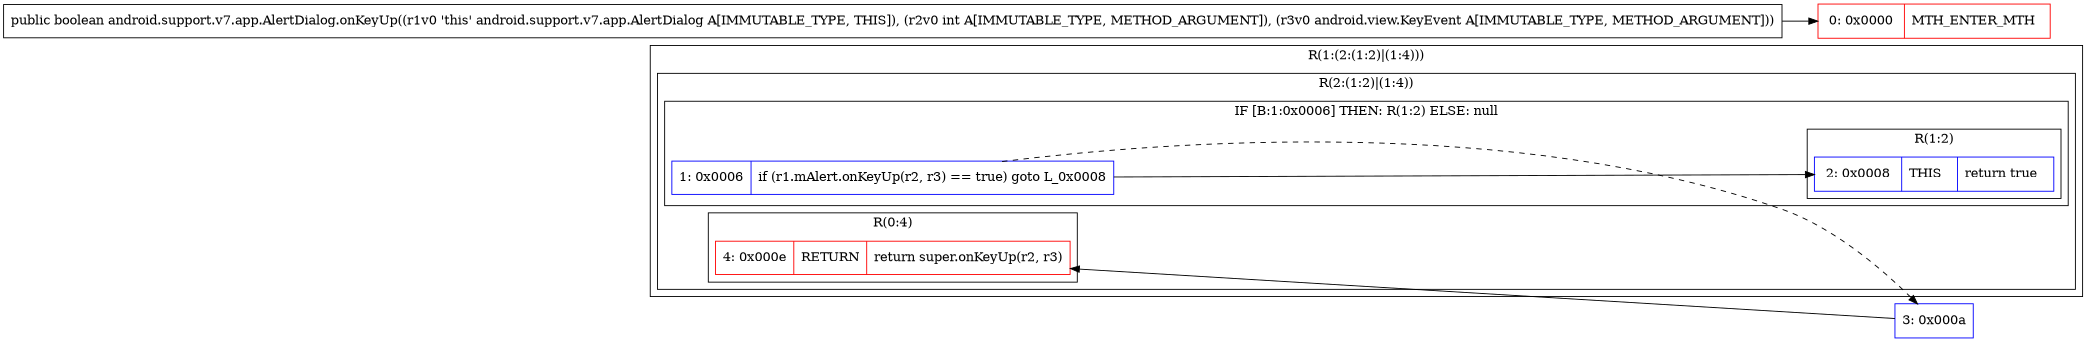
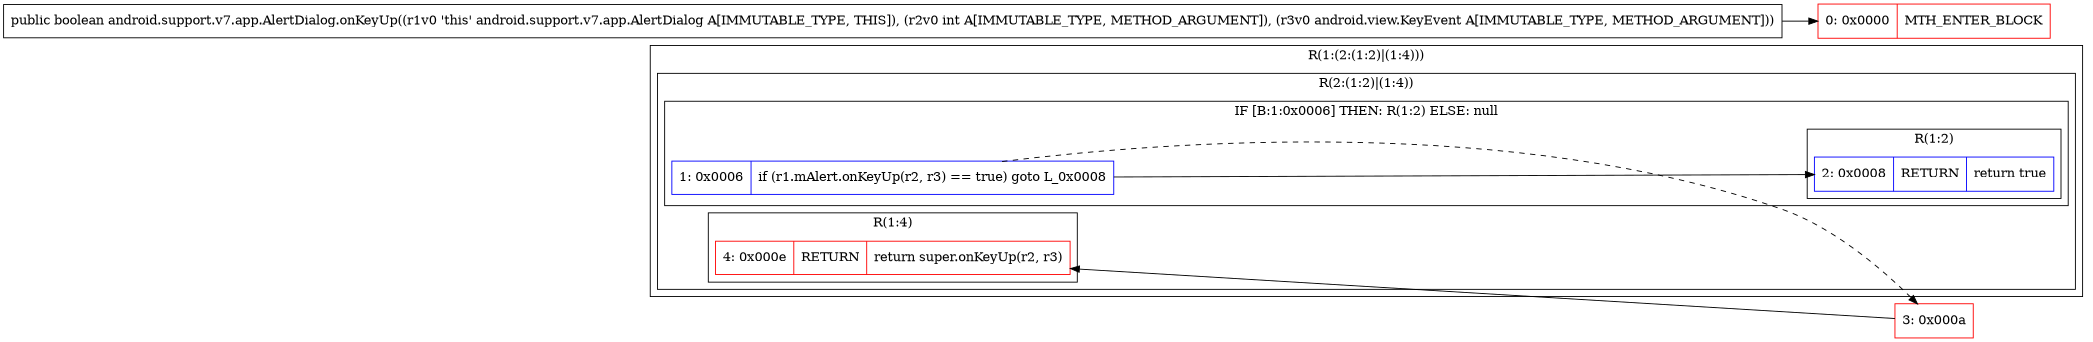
node "0: 0x0000": text "MTH_ENTER_MTH" -> "MTH_ENTER_BLOCK"
node "2: 0x0008": text "THIS" -> "RETURN"
cluster "R(0:4)": label "R(0:4)" -> "R(1:4)"
node "3: 0x000a": color blue -> red
